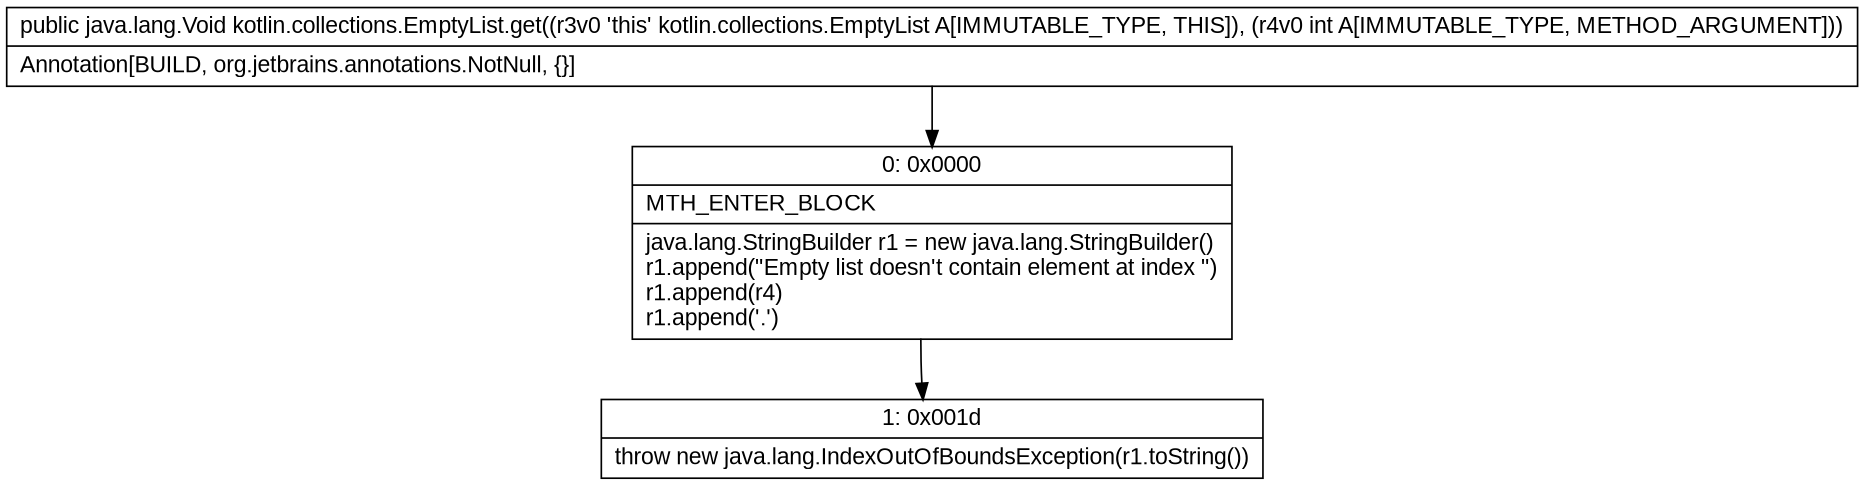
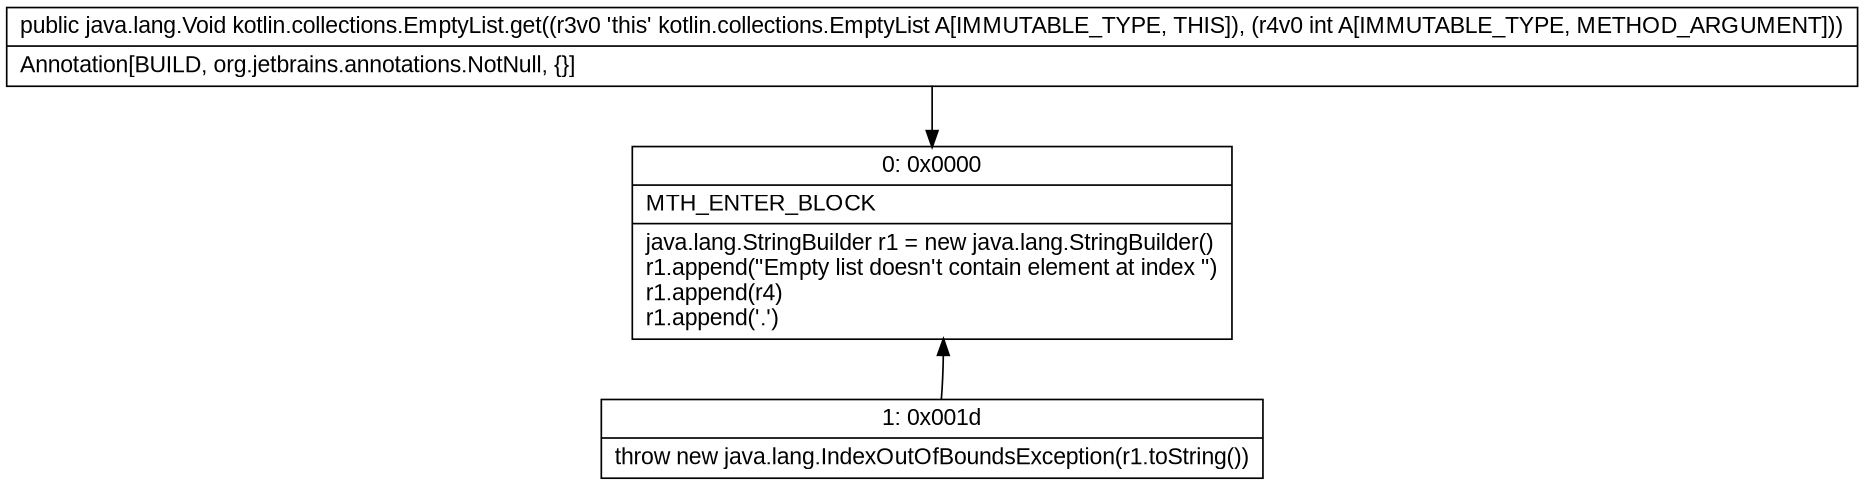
edge "0: 0x0000" -> "1: 0x001d": reversed
